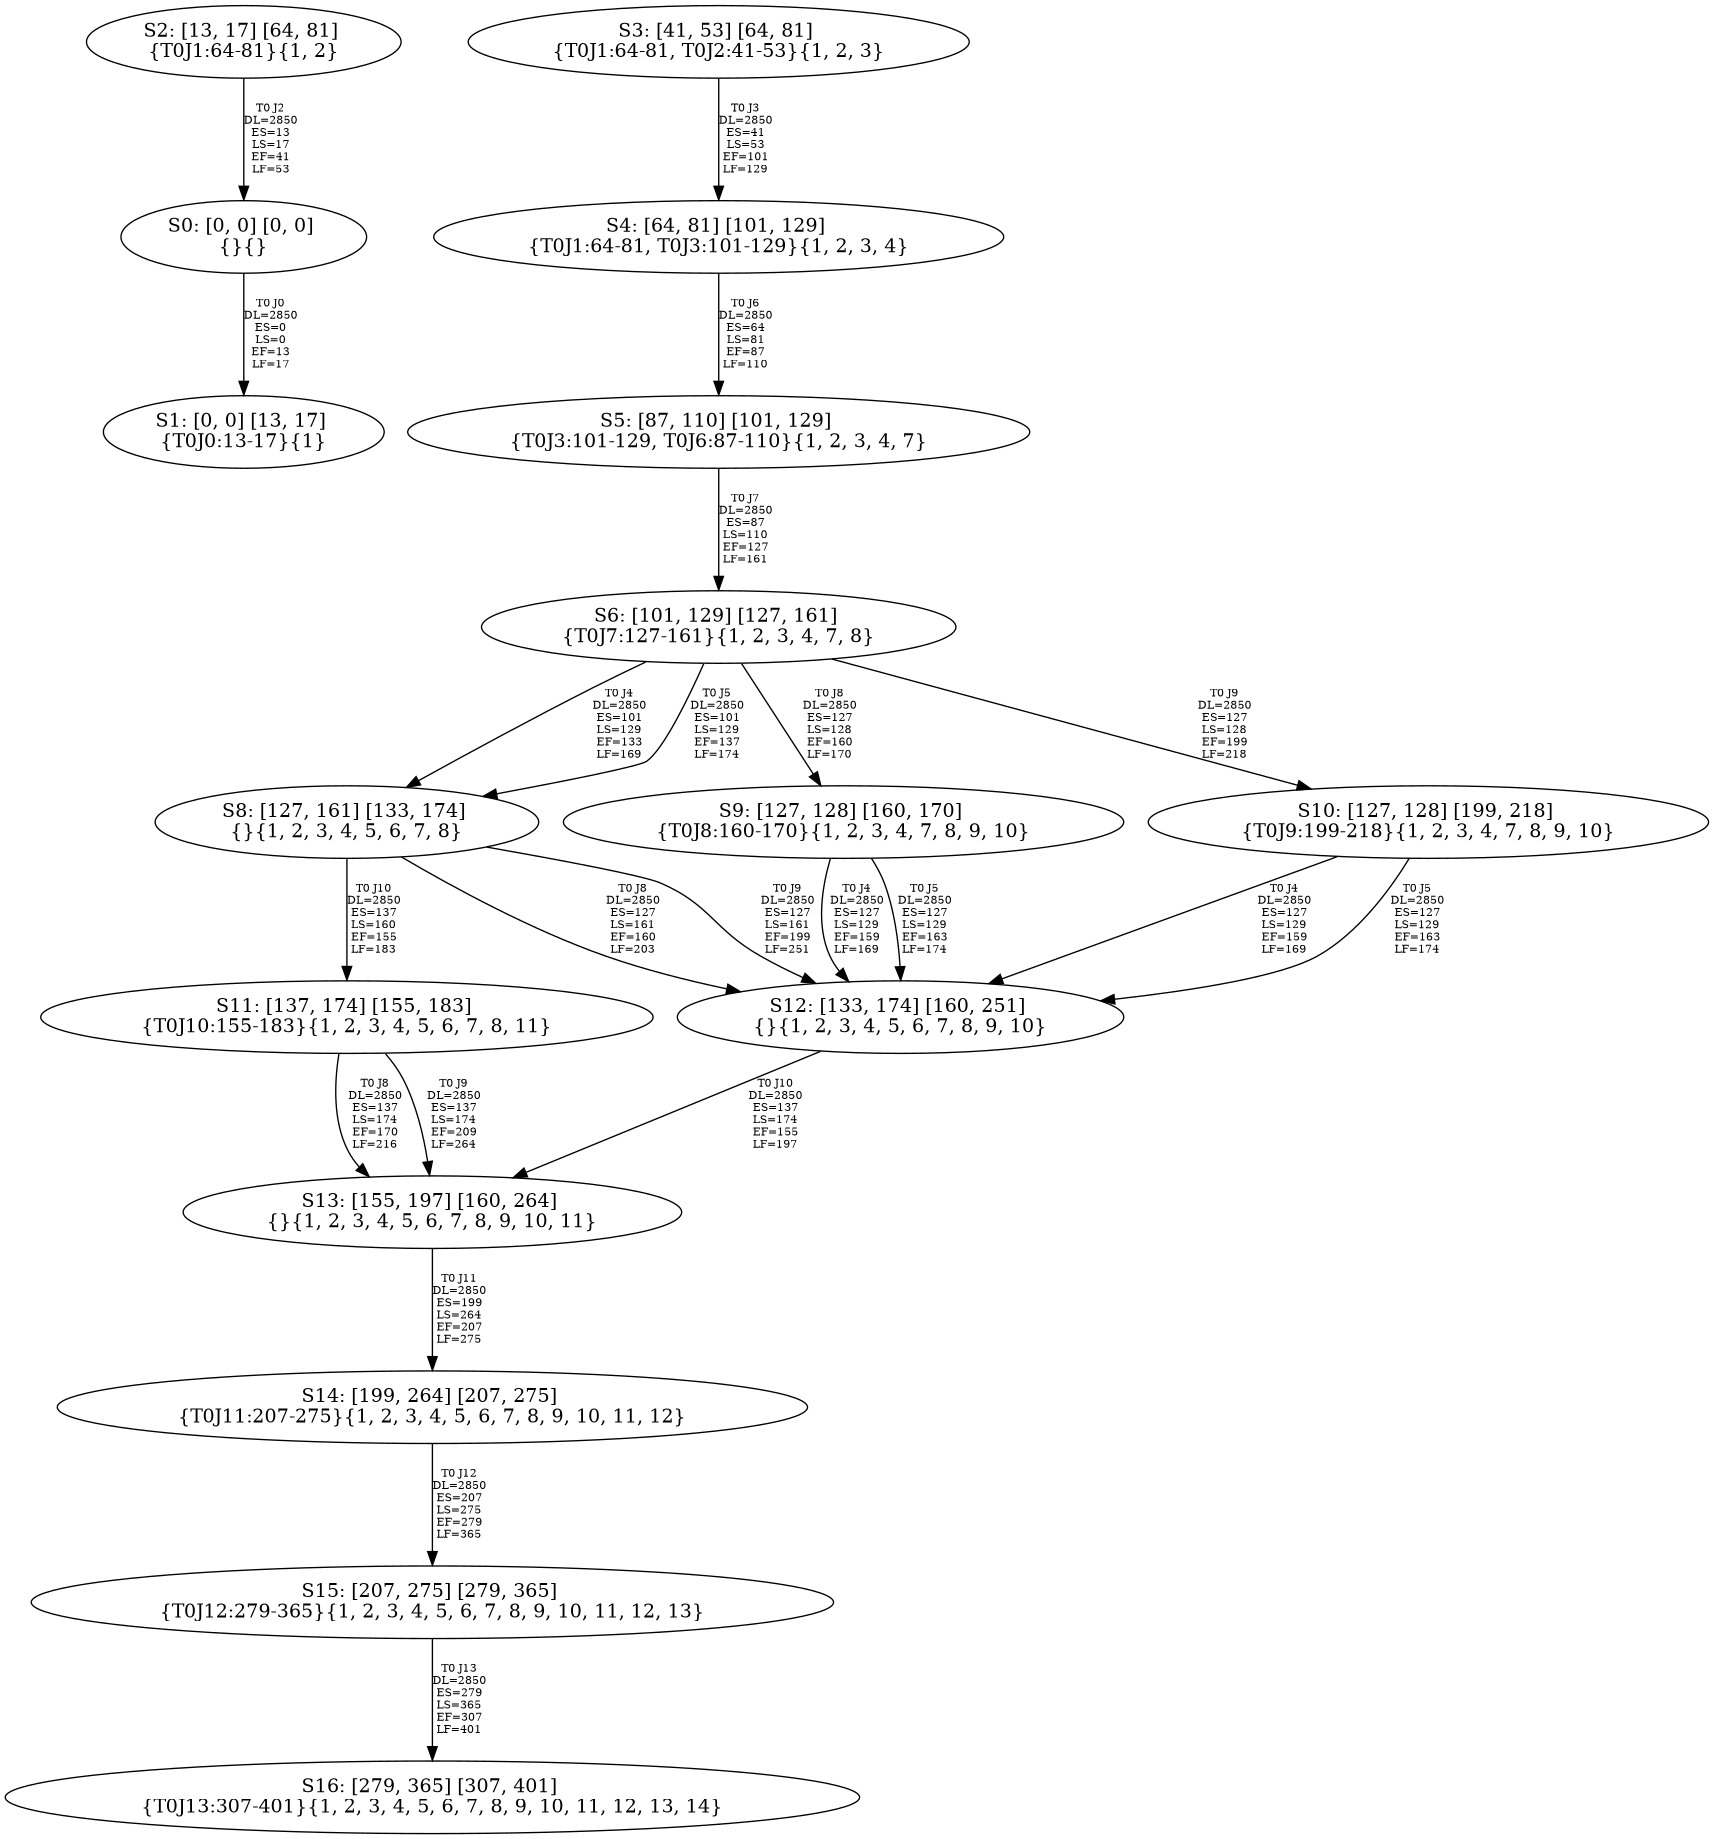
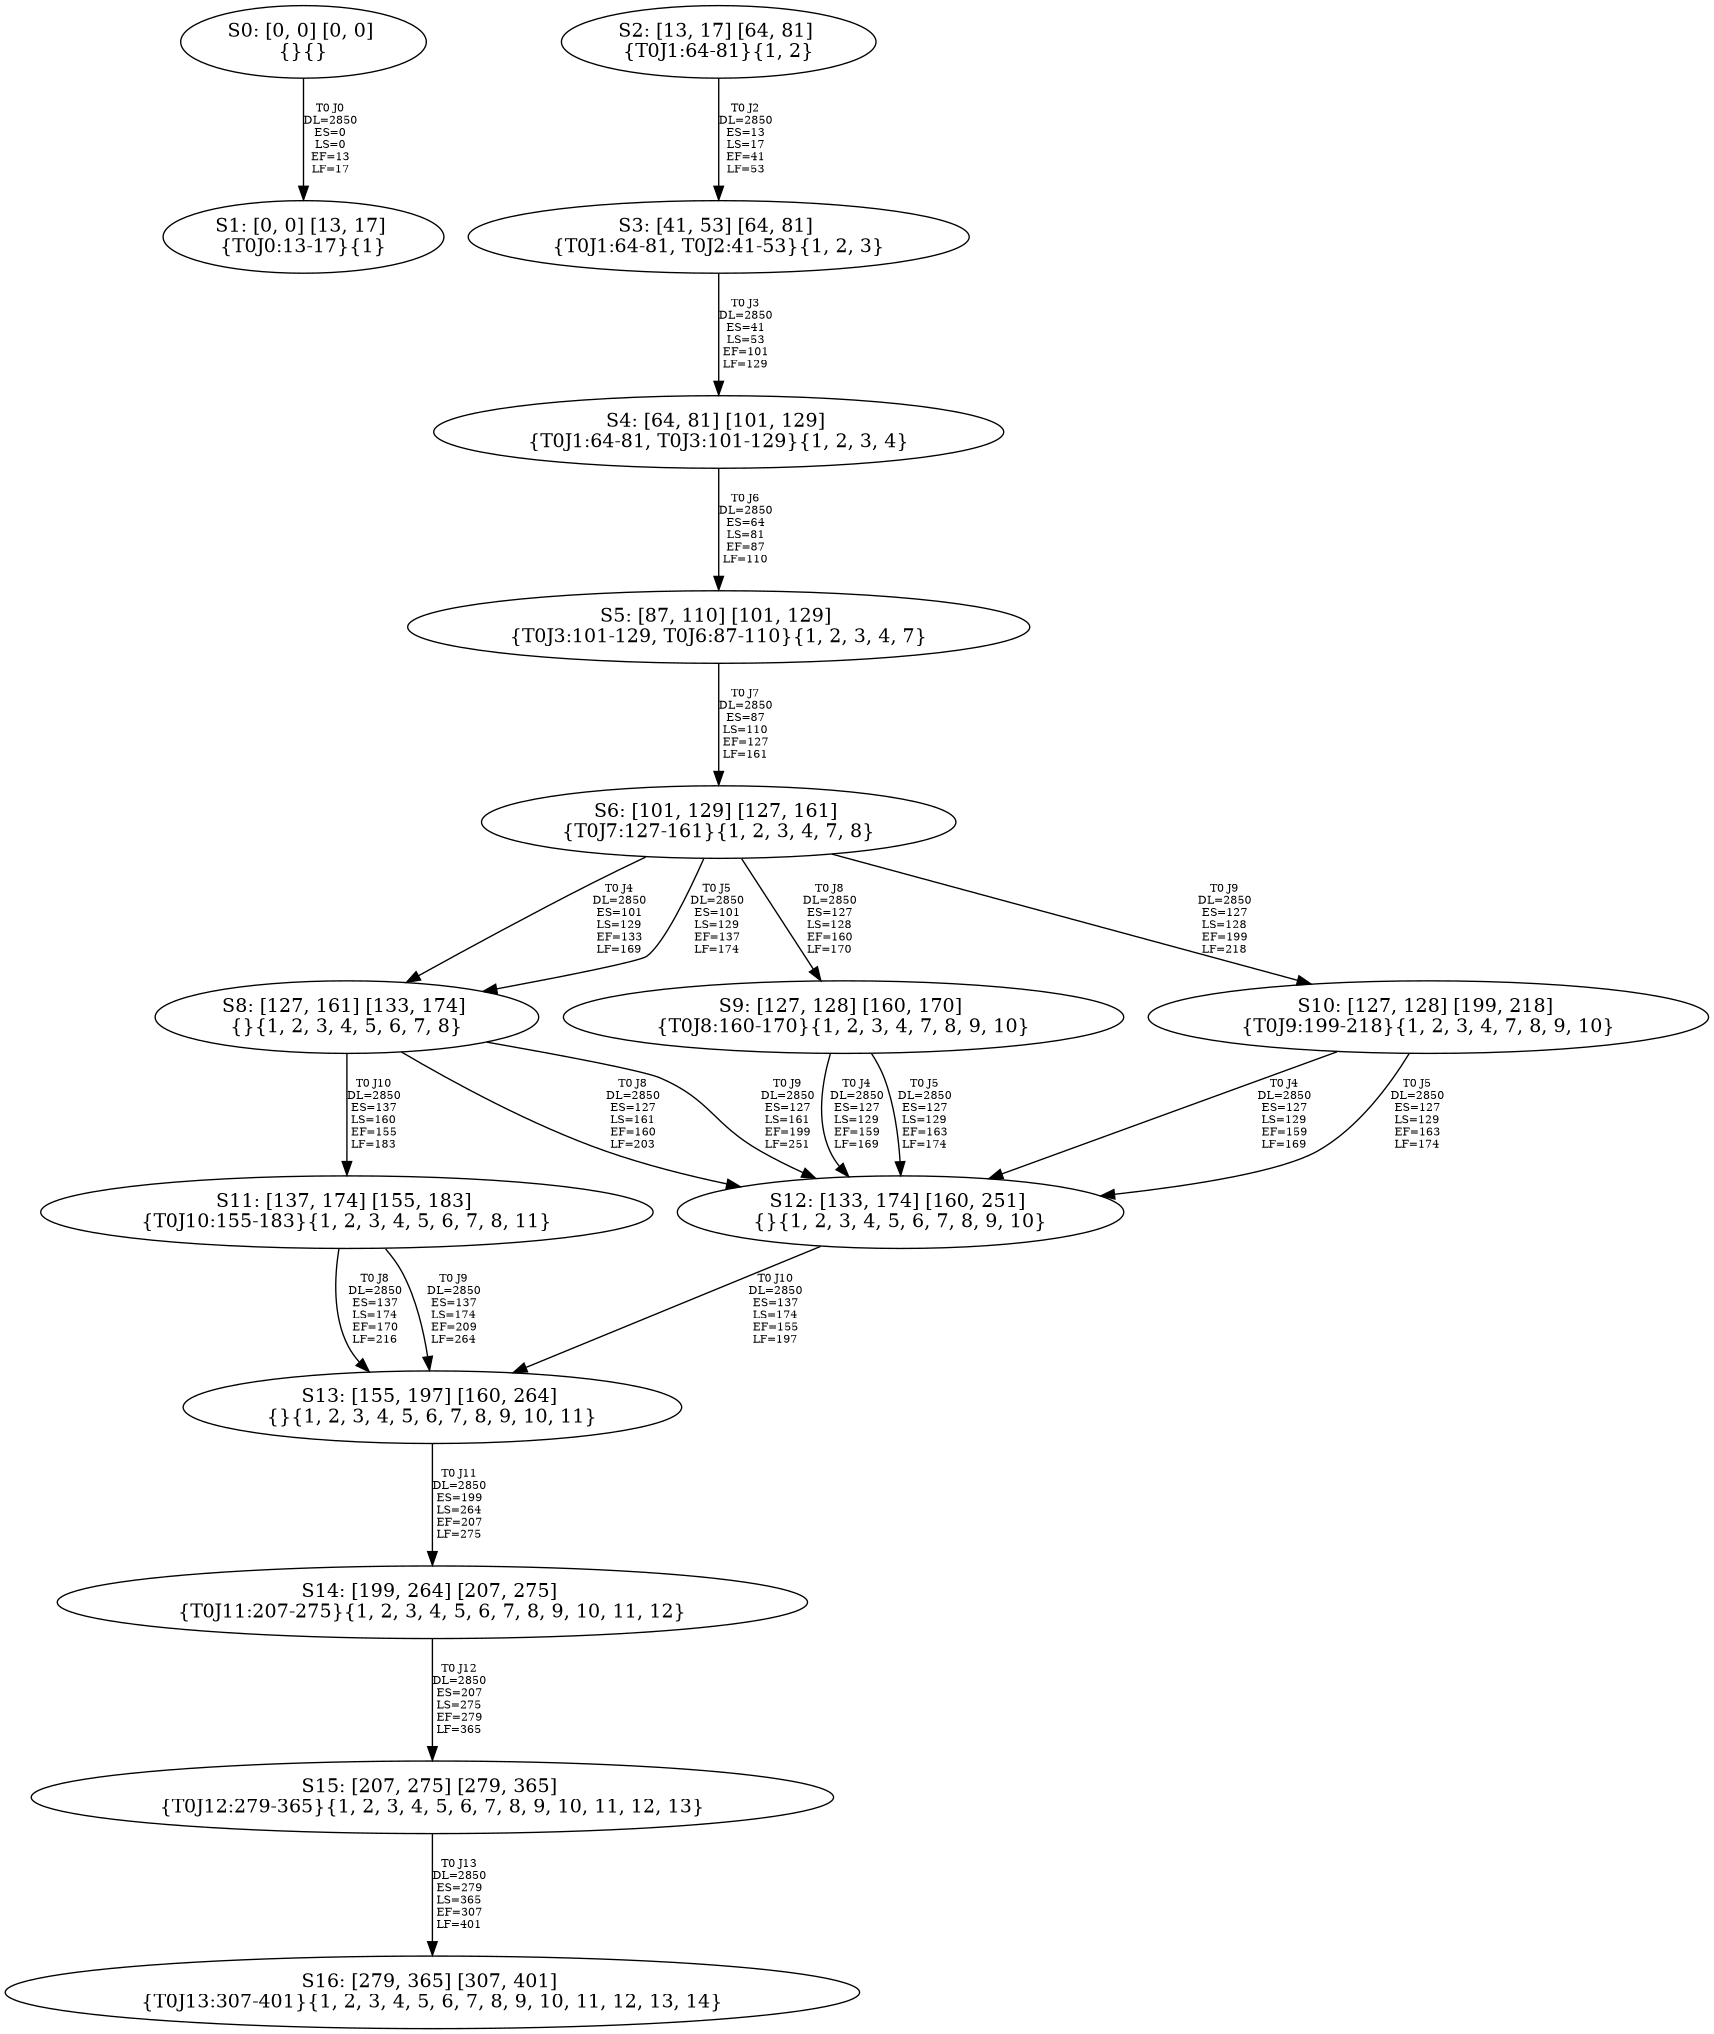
edge "S2: [13, 17] [64, 81] {T0J1:64-81}{1, 2}" -> "S0: [0, 0] [0, 0] {}{}": now "S2: [13, 17] [64, 81] {T0J1:64-81}{1, 2}" -> "S3: [41, 53] [64, 81] {T0J1:64-81, T0J2:41-53}{1, 2, 3}"
